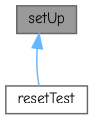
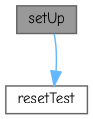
edge "resetTest" -> "setUp": reversed
